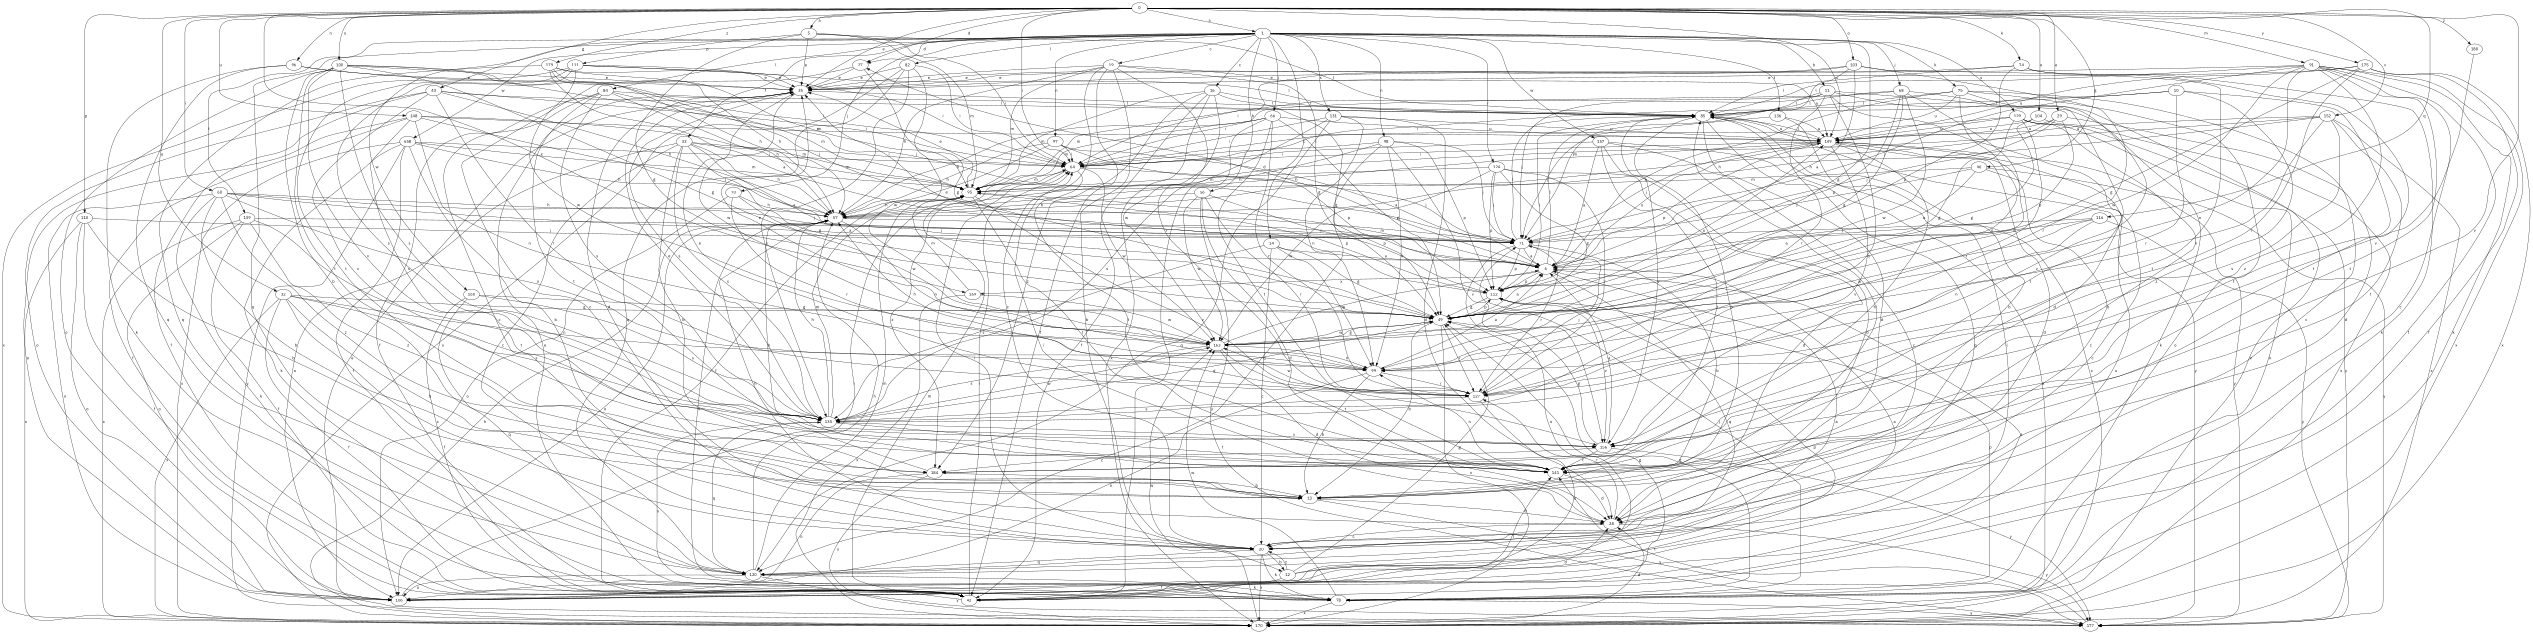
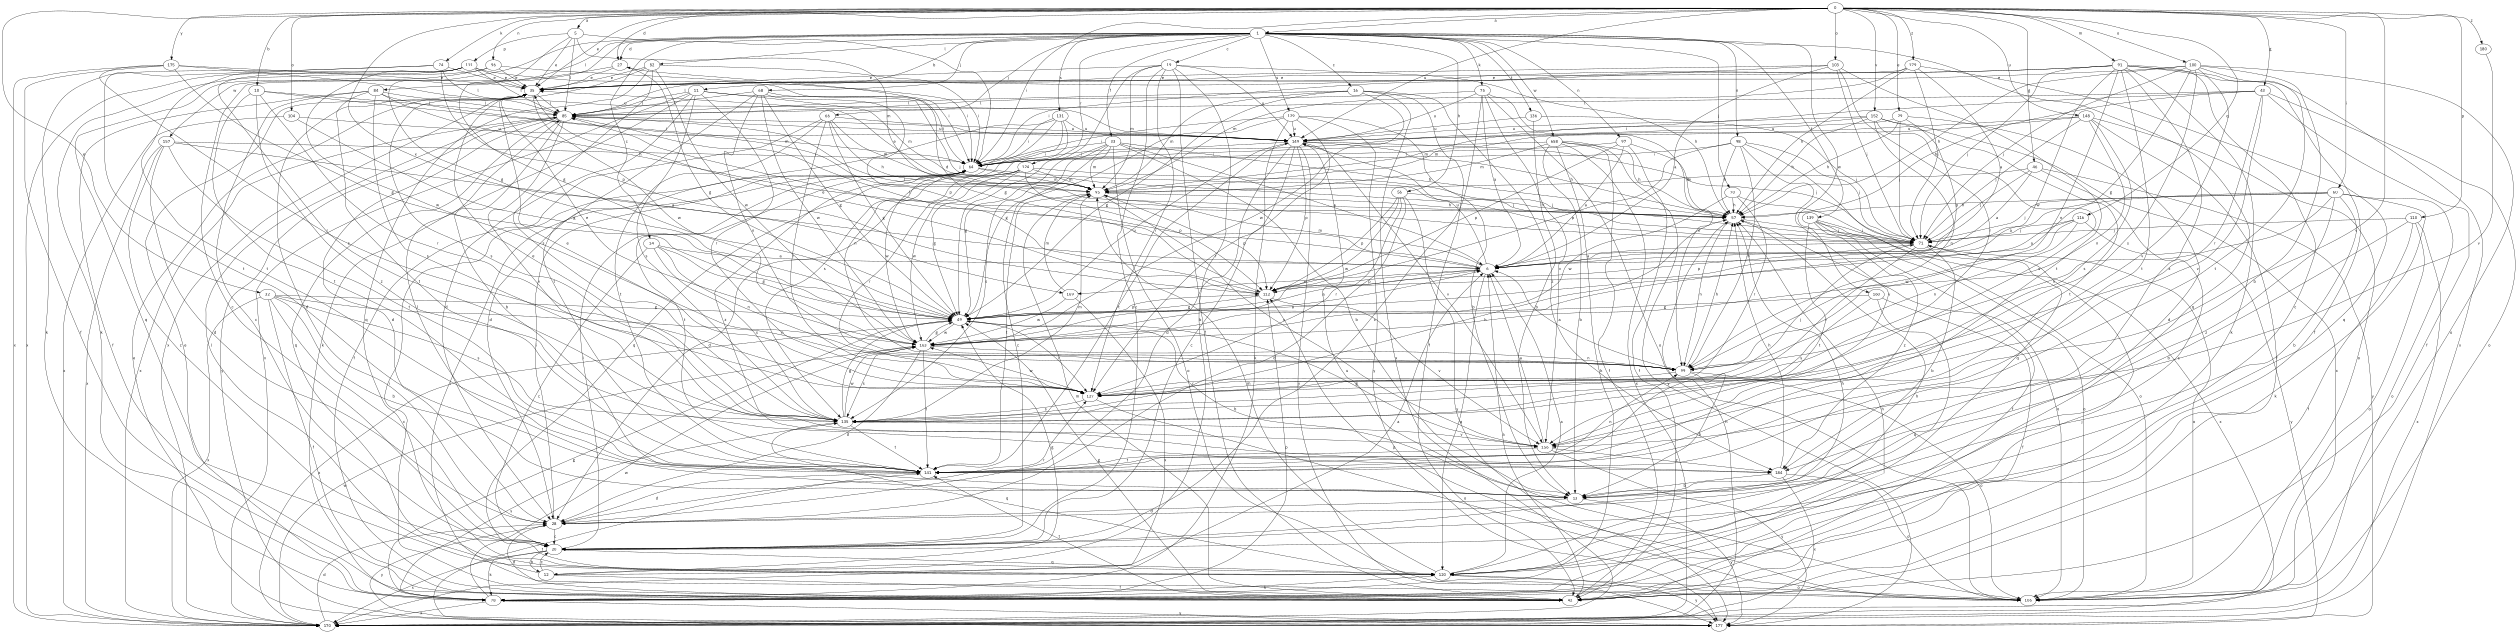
edge "0" -> "10": added, label "b"
edge "127" -> "35": reversed
